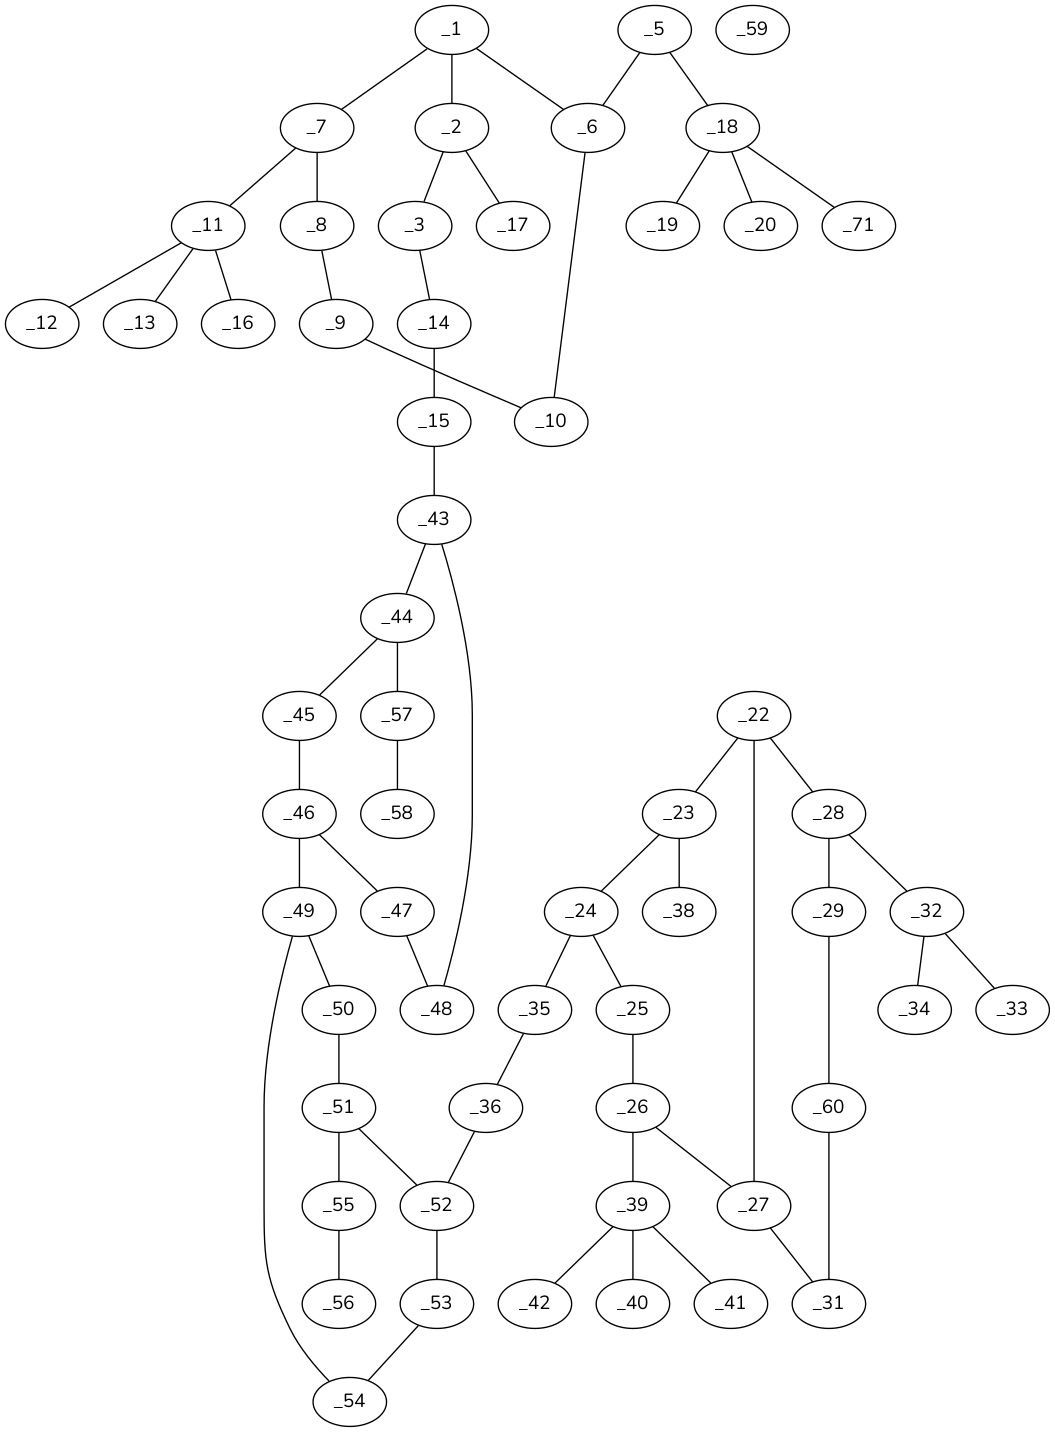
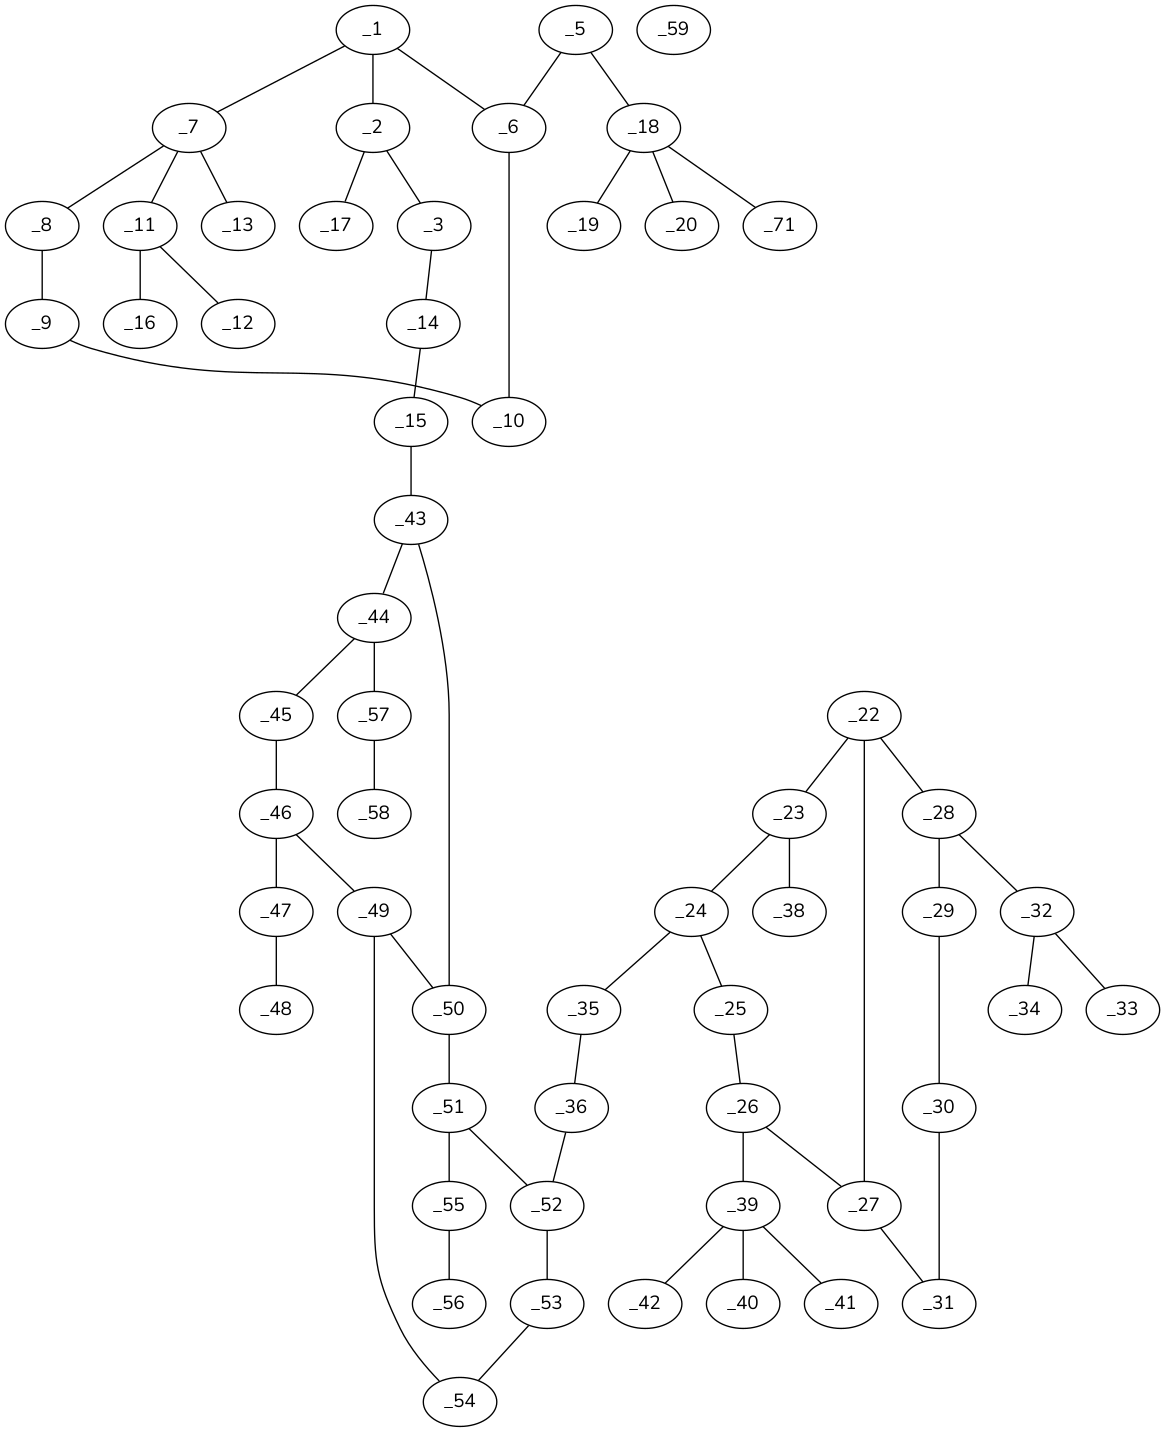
edge "_11" -- "_13": now "_7" -- "_13"
edge "_43" -- "_48": now "_43" -- "_50"
node "_60": label "_60" -> "_30"
